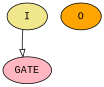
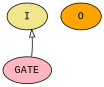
edge "I" -> "GATE": reversed
